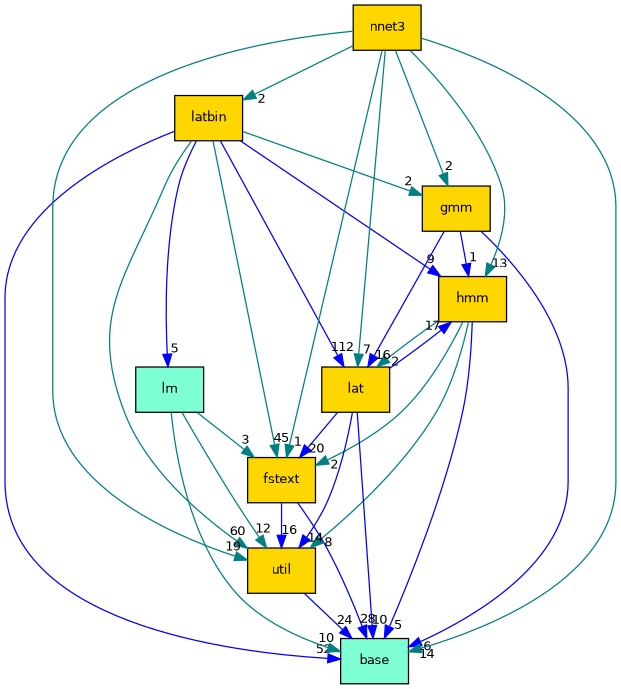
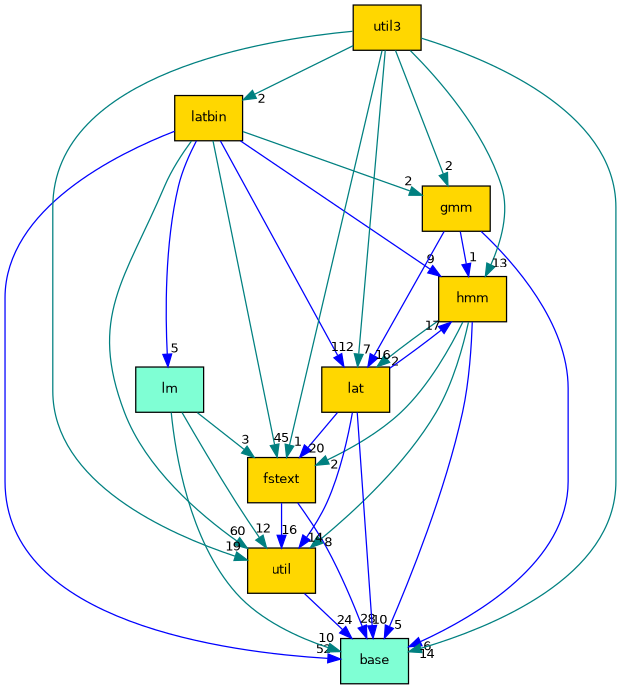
node "nnet3": label "nnet3" -> "util3"
